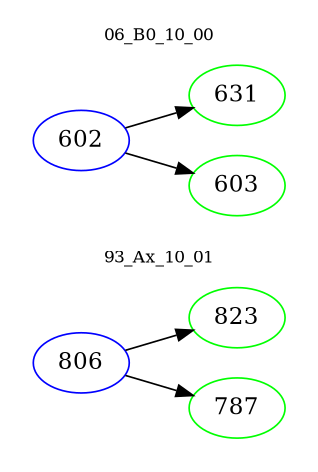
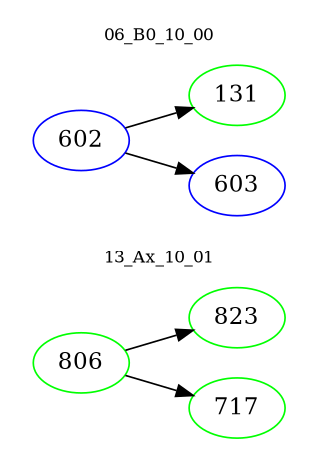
node "631": label "631" -> "131"
node "603": color green -> blue
cluster "93_Ax_10_01": label "93_Ax_10_01" -> "13_Ax_10_01"
node "806": color blue -> green
node "787": label "787" -> "717"
